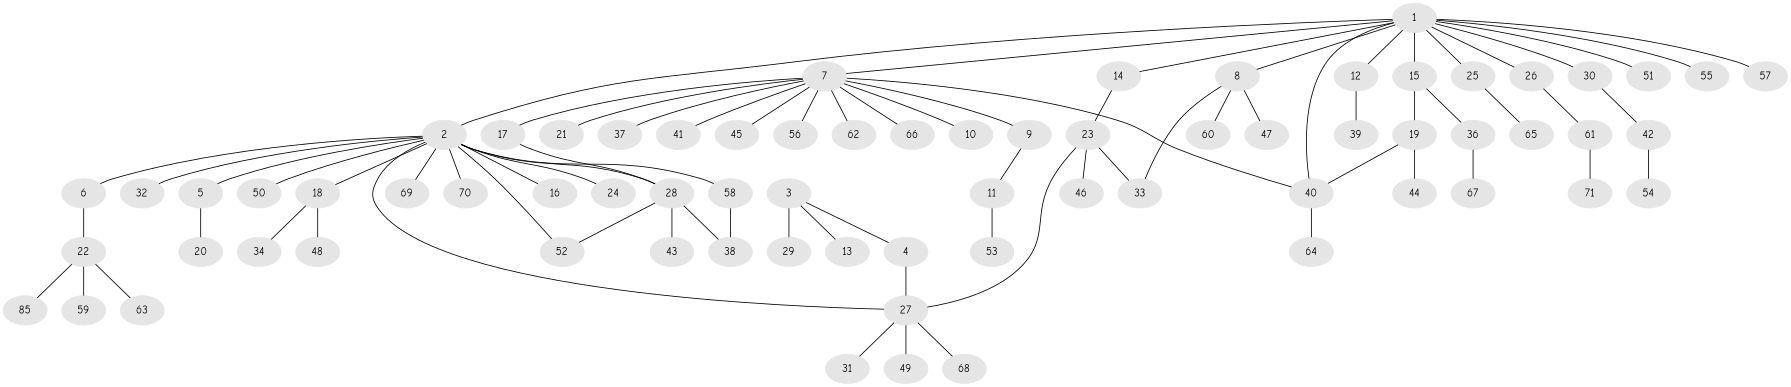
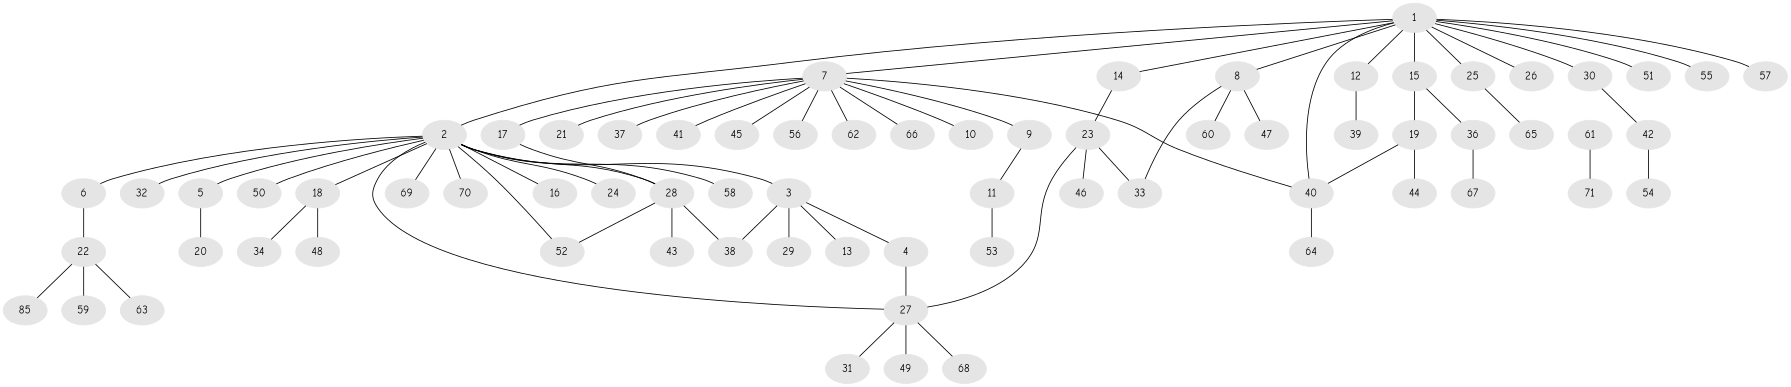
edge "26" -- "61": removed
edge "2" -- "3": added
edge "58" -- "38": now "3" -- "38"
